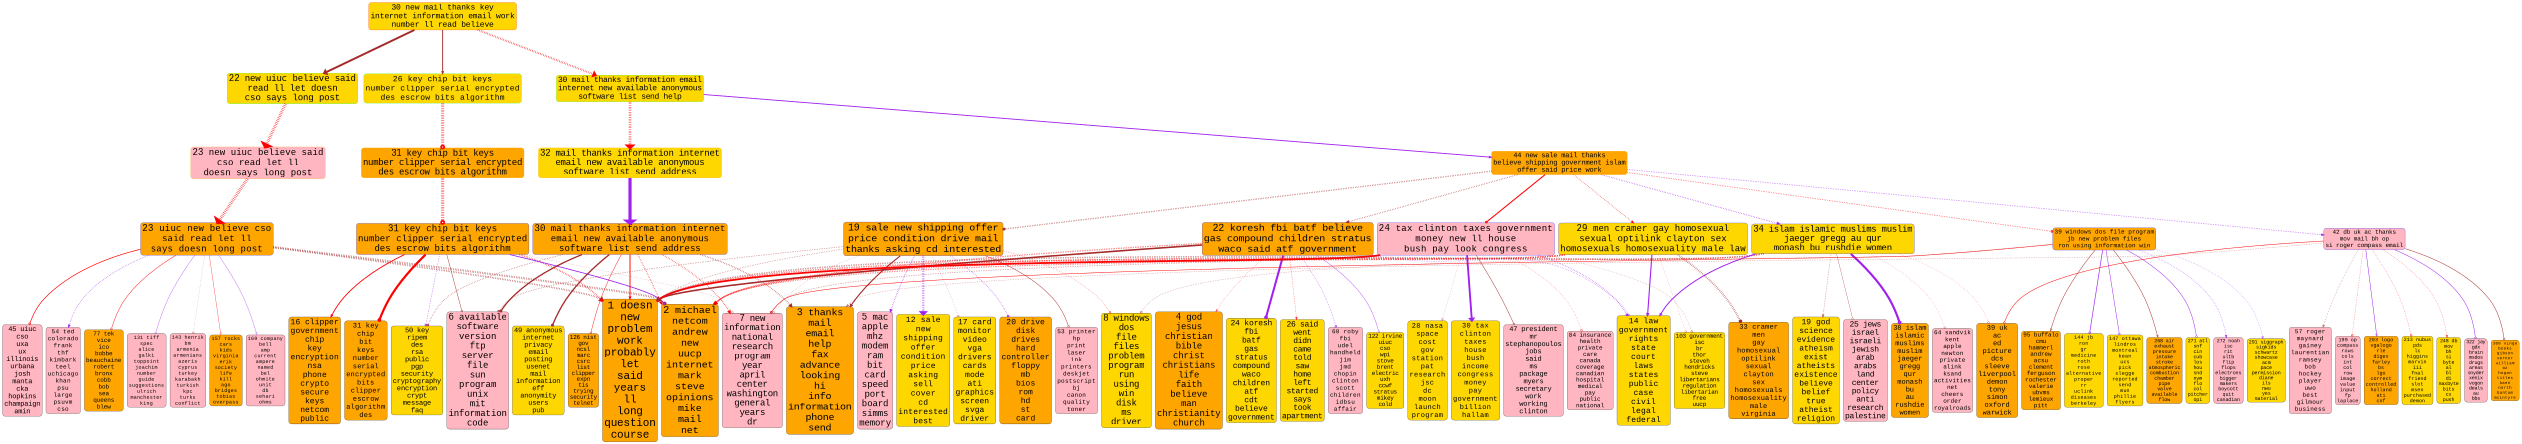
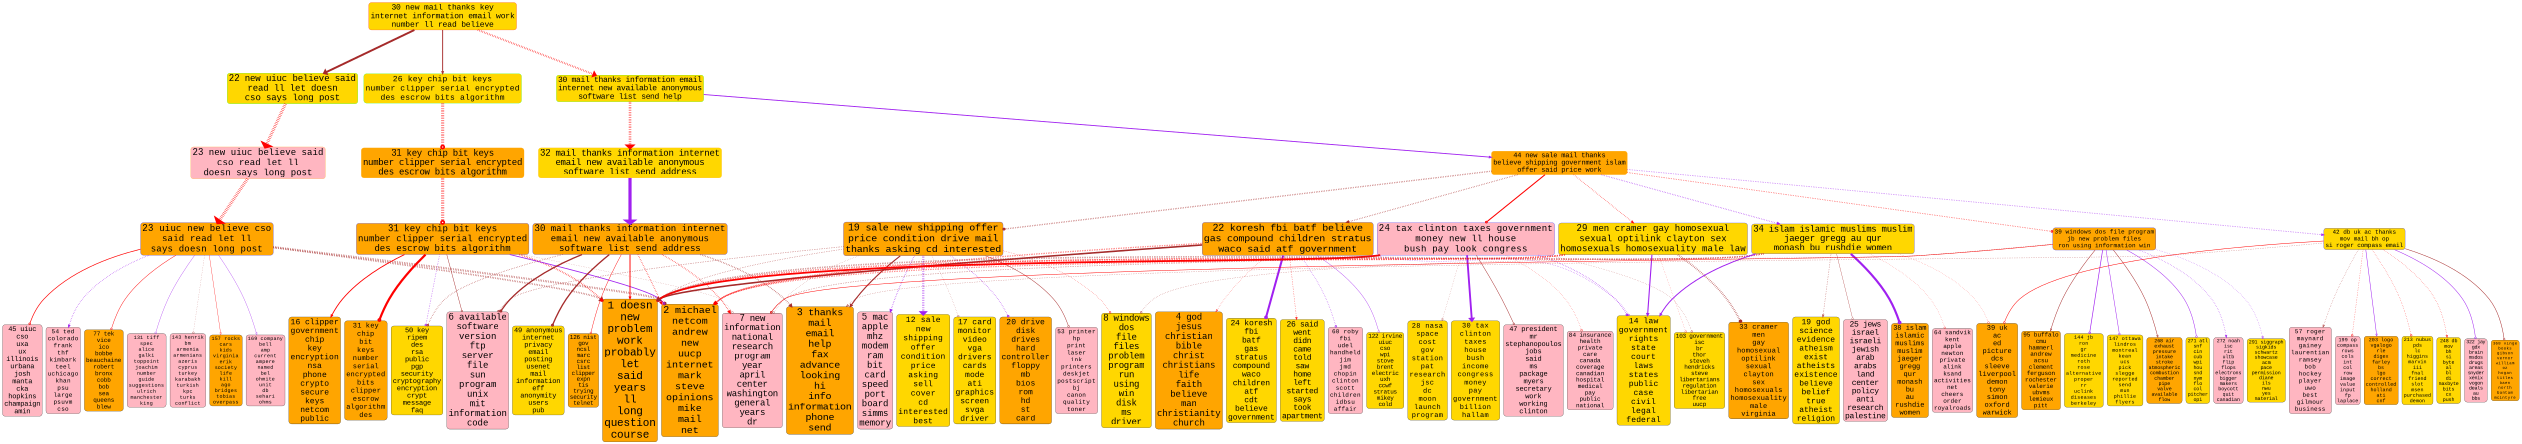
node "42 db uk ac thanks mov mail bh op si roger compass email": fillcolor lightpink -> gold
node "271 atl snf cin cub los hou snd nym flo col pitcher opi": label "271 atl snf cin cub los hou snd nym flo col pitcher opi" -> "271 atl snf cin cub wpi hou snd nym flo col pitcher opi"
